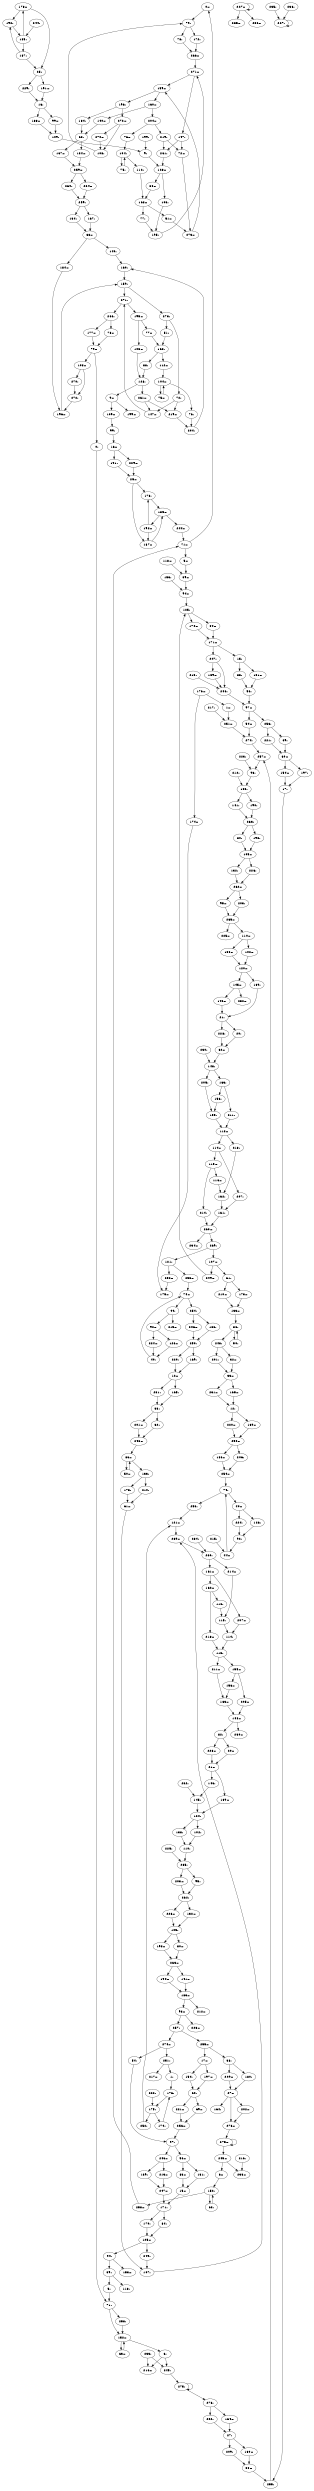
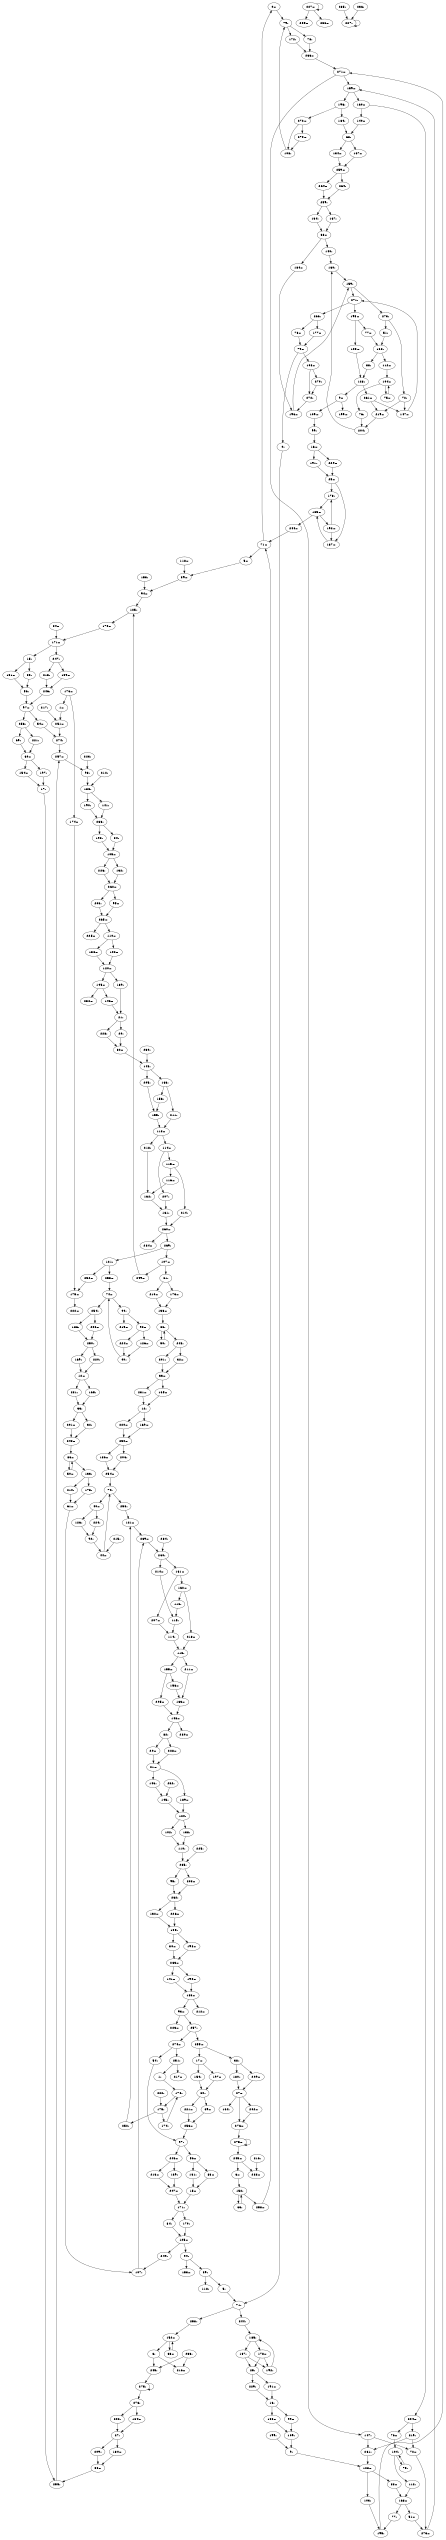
edge "125-" -> "84+": removed
edge "247-" -> "246-": now "247-" -> "213-"
node "222+": added
edge "71-" -> "152+": now "71-" -> "244-"
